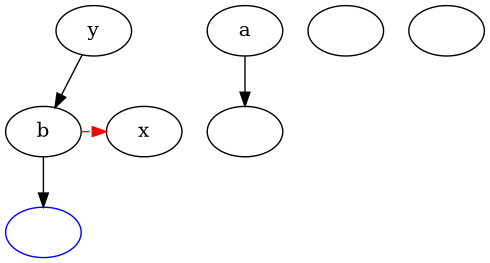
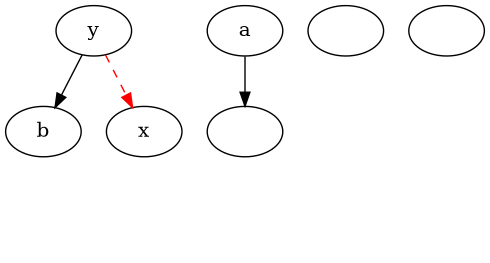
edge "b" -> "x": now "y" -> "x"
node "c": removed
